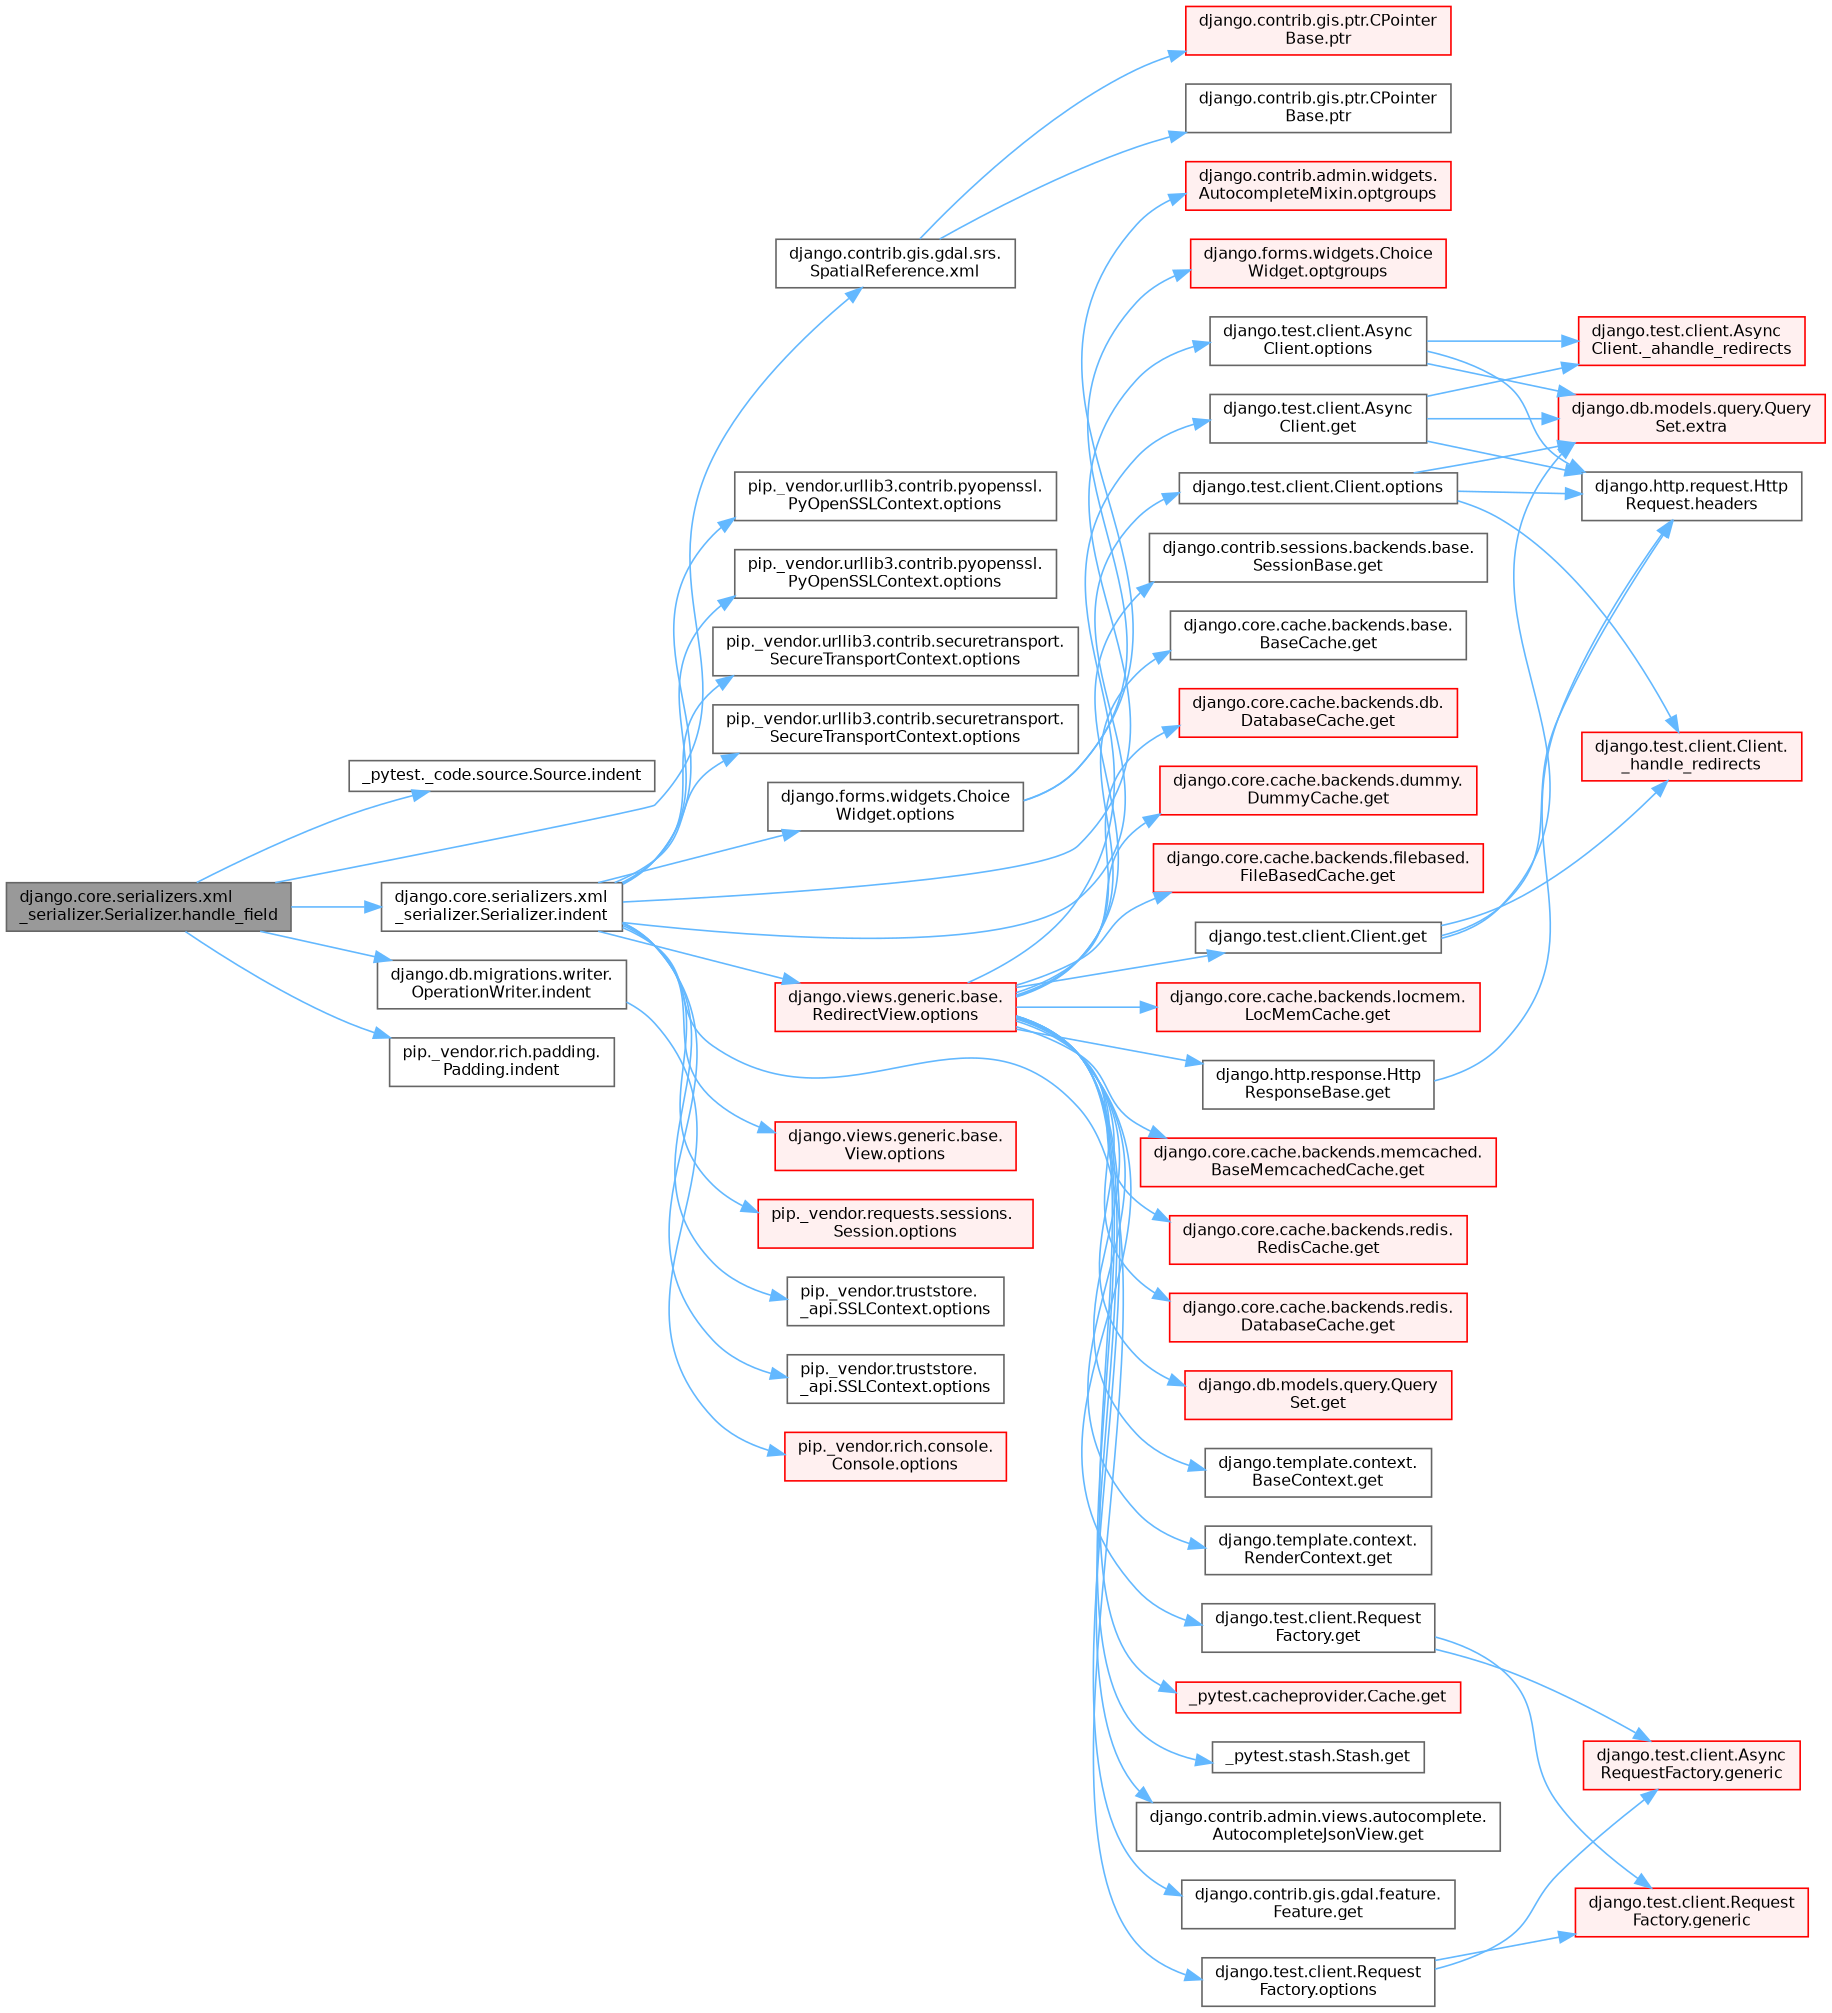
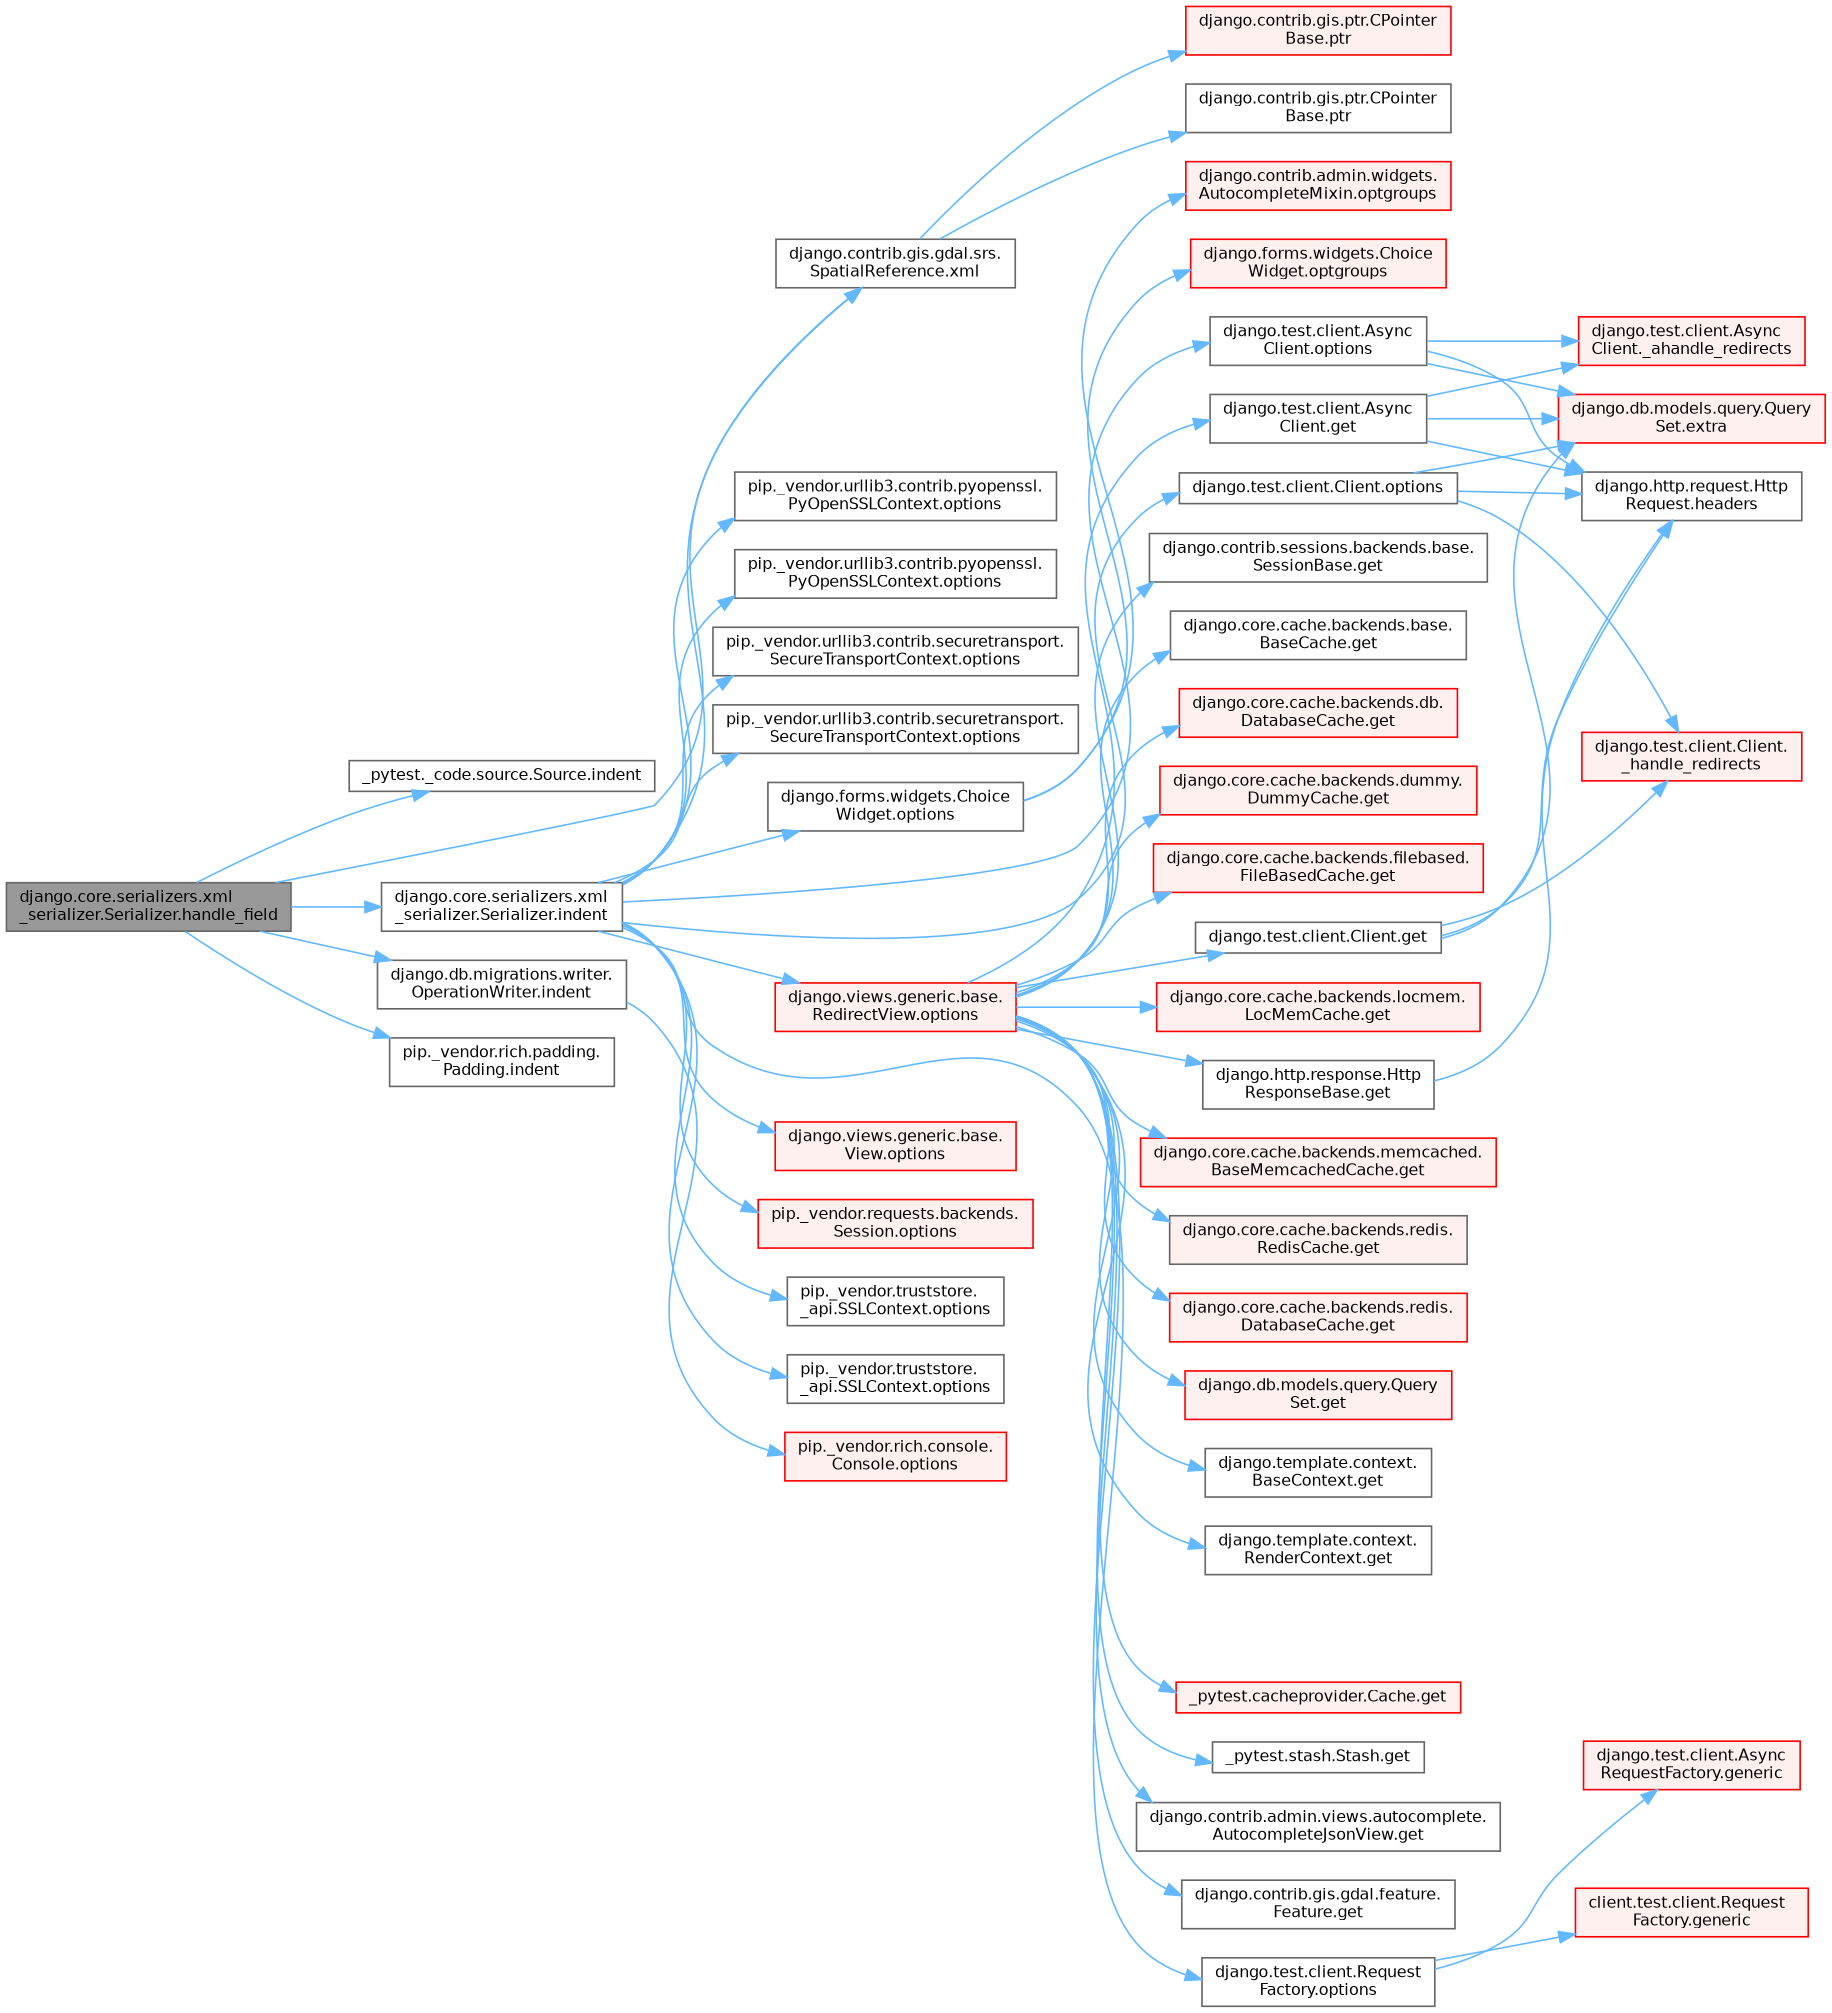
edge "django.core.serializers.xml _serializer.Serializer.indent" -> "django.contrib.gis.gdal.srs. SpatialReference.xml": added
node "pip._vendor.requests.sessions. Session.options": label "pip._vendor.requests.sessions. Session.options" -> "pip._vendor.requests.backends. Session.options"
node "django.core.cache.backends.redis. RedisCache.get": color red -> grey40
node "django.test.client.Request Factory.get": removed
node "django.test.client.Request Factory.generic": label "django.test.client.Request Factory.generic" -> "client.test.client.Request Factory.generic"
